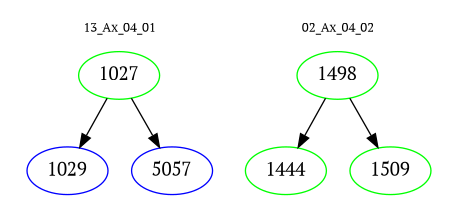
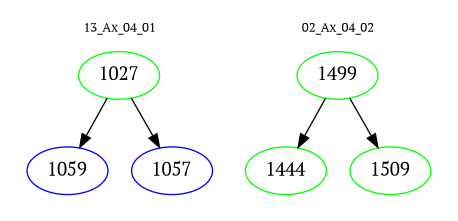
node "1498": label "1498" -> "1499"
node "1029": label "1029" -> "1059"
node "5057": label "5057" -> "1057"
